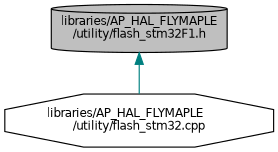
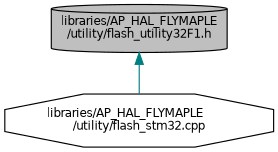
node "libraries/AP_HAL_FLYMAPLE /utility/flash_stm32F1.h": label "libraries/AP_HAL_FLYMAPLE /utility/flash_stm32F1.h" -> "libraries/AP_HAL_FLYMAPLE /utility/flash_utility32F1.h"
